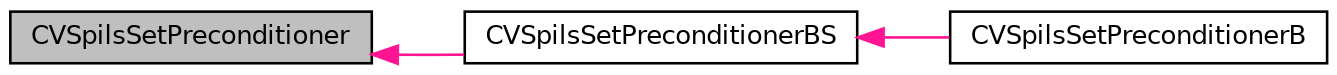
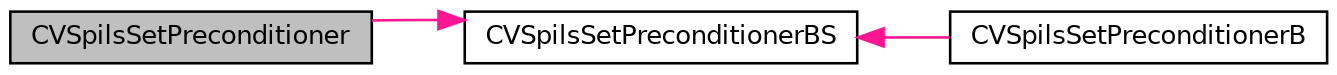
edge "CVSpilsSetPreconditionerBS" -> "CVSpilsSetPreconditioner": reversed
